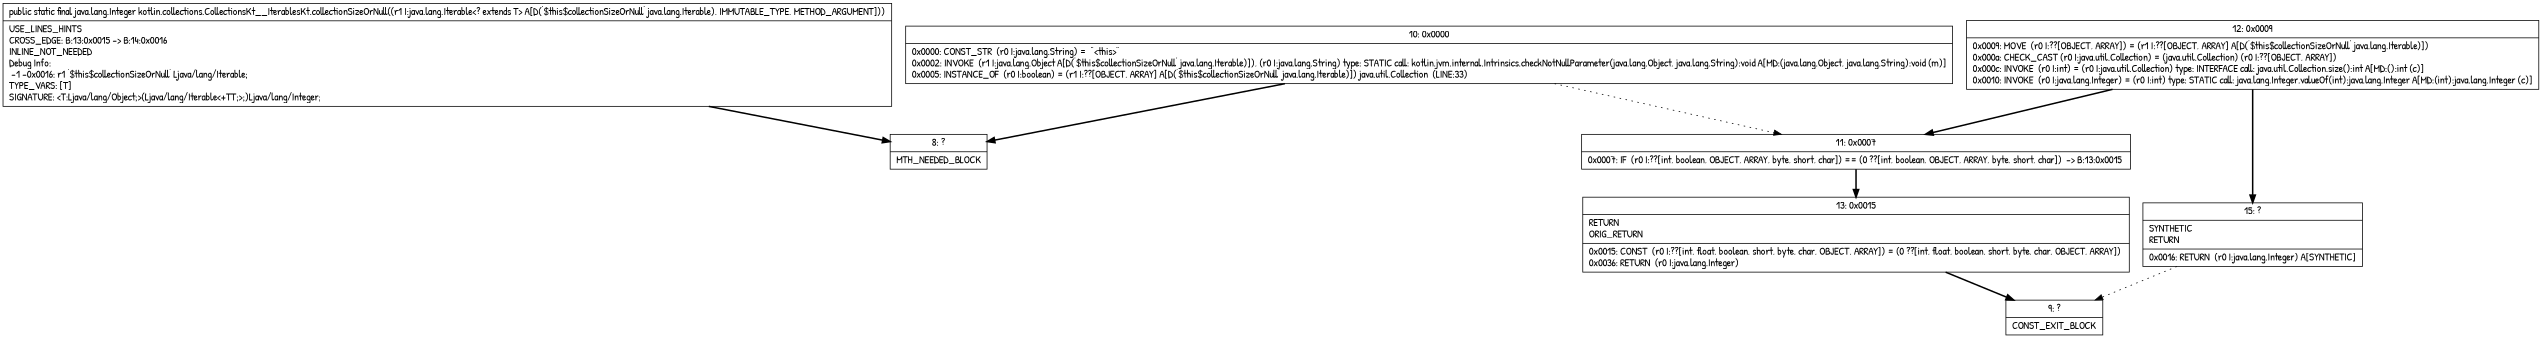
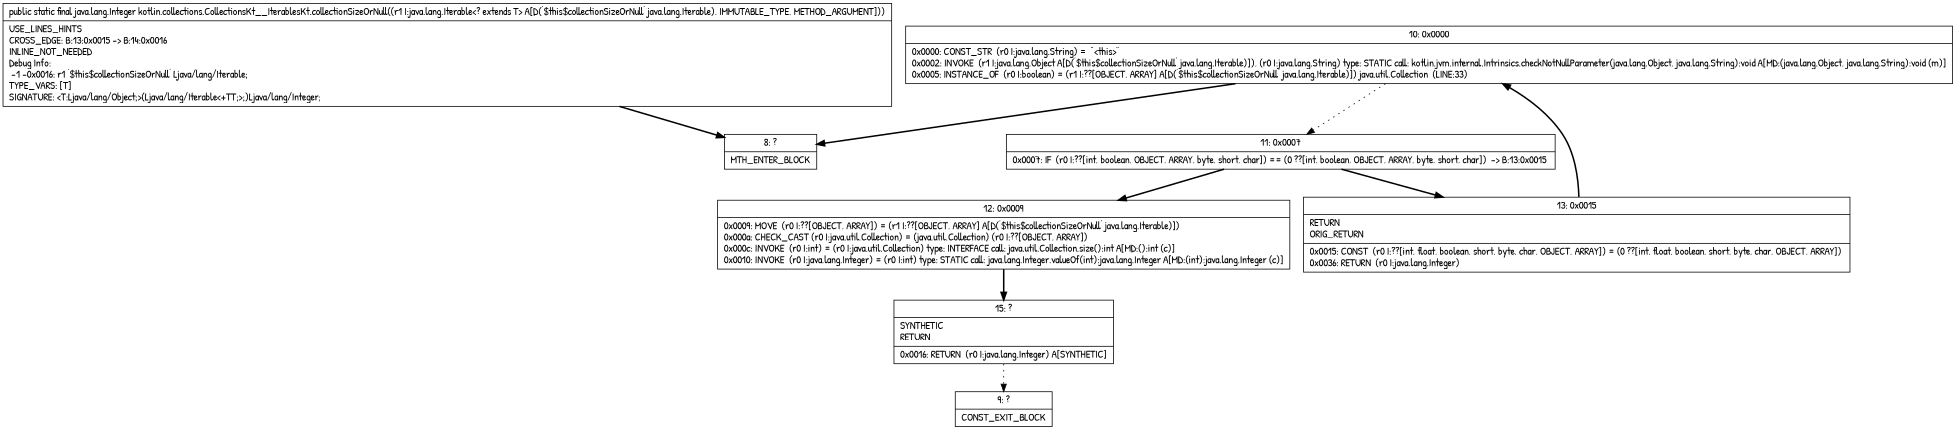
edge "12: 0x0009" -> "11: 0x0007": reversed
node "8: ?": text "MTH_NEEDED_BLOCK" -> "MTH_ENTER_BLOCK"
edge "13: 0x0015" -> "9: ?": now "13: 0x0015" -> "10: 0x0000"
